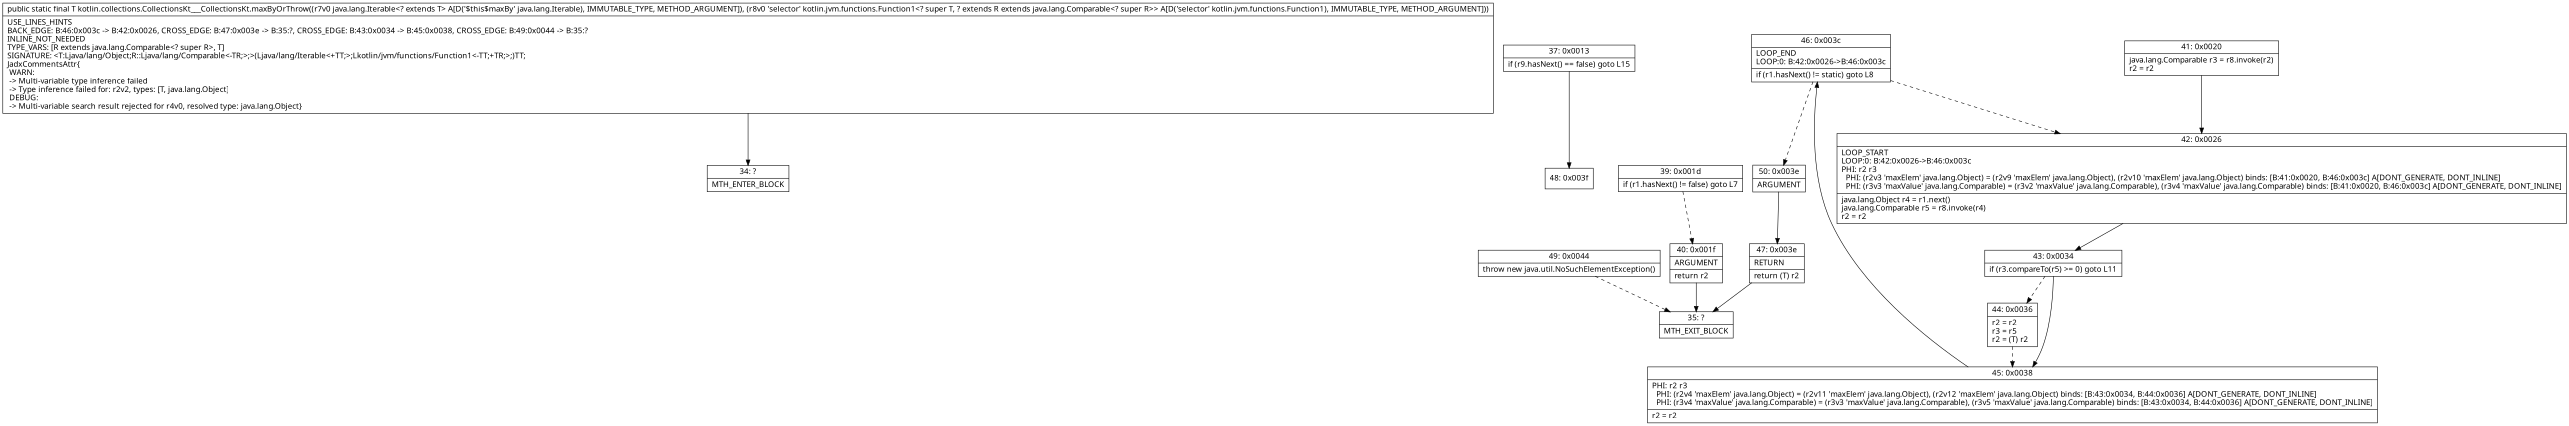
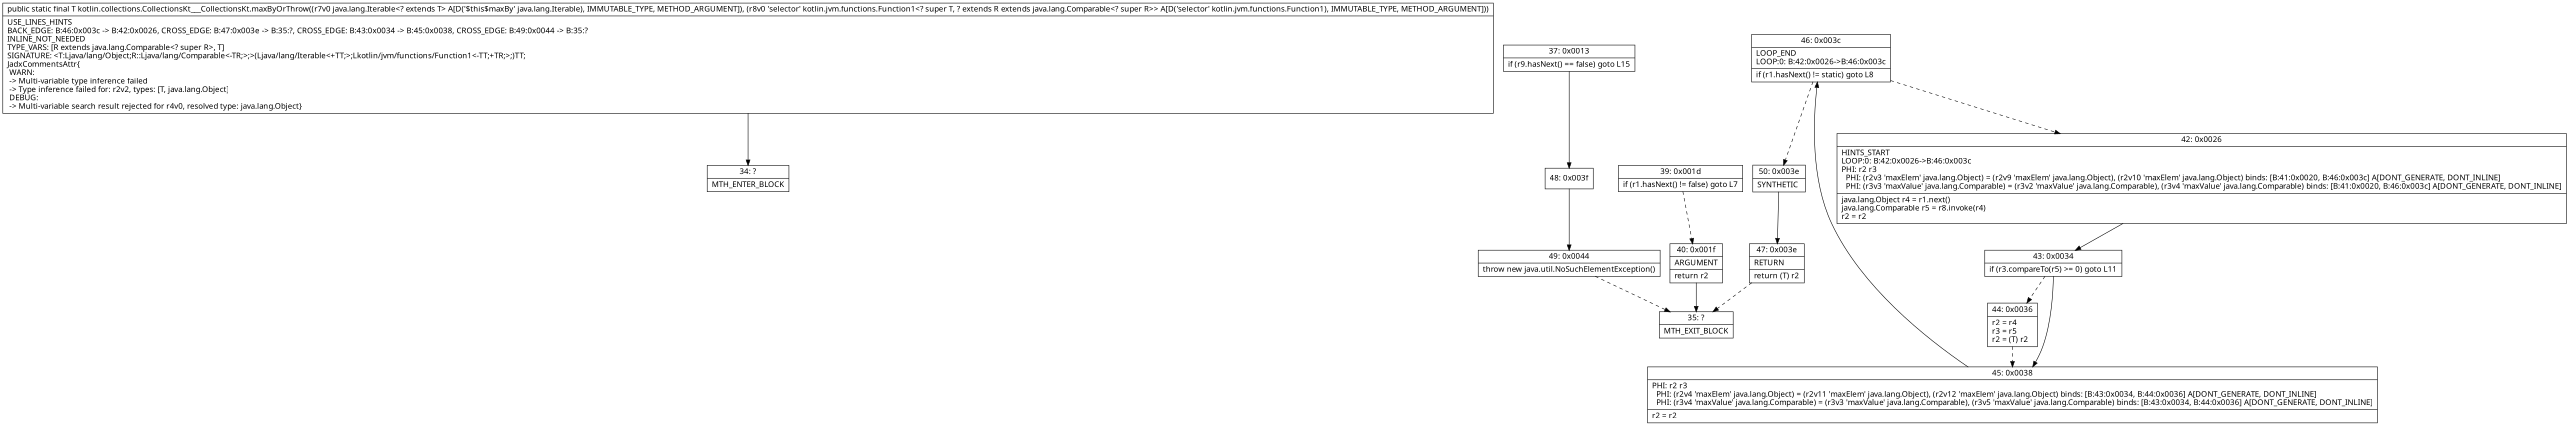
node "41: 0x0020": removed
node "42: 0x0026": text "LOOP_START" -> "HINTS_START"
node "50: 0x003e": text "ARGUMENT" -> "SYNTHETIC"
edge "48: 0x003f" -> "49: 0x0044": added
edge "47: 0x003e" -> "35: ?": style solid -> dashed
node "44: 0x0036": text "r2 = r2" -> "r2 = r4"
